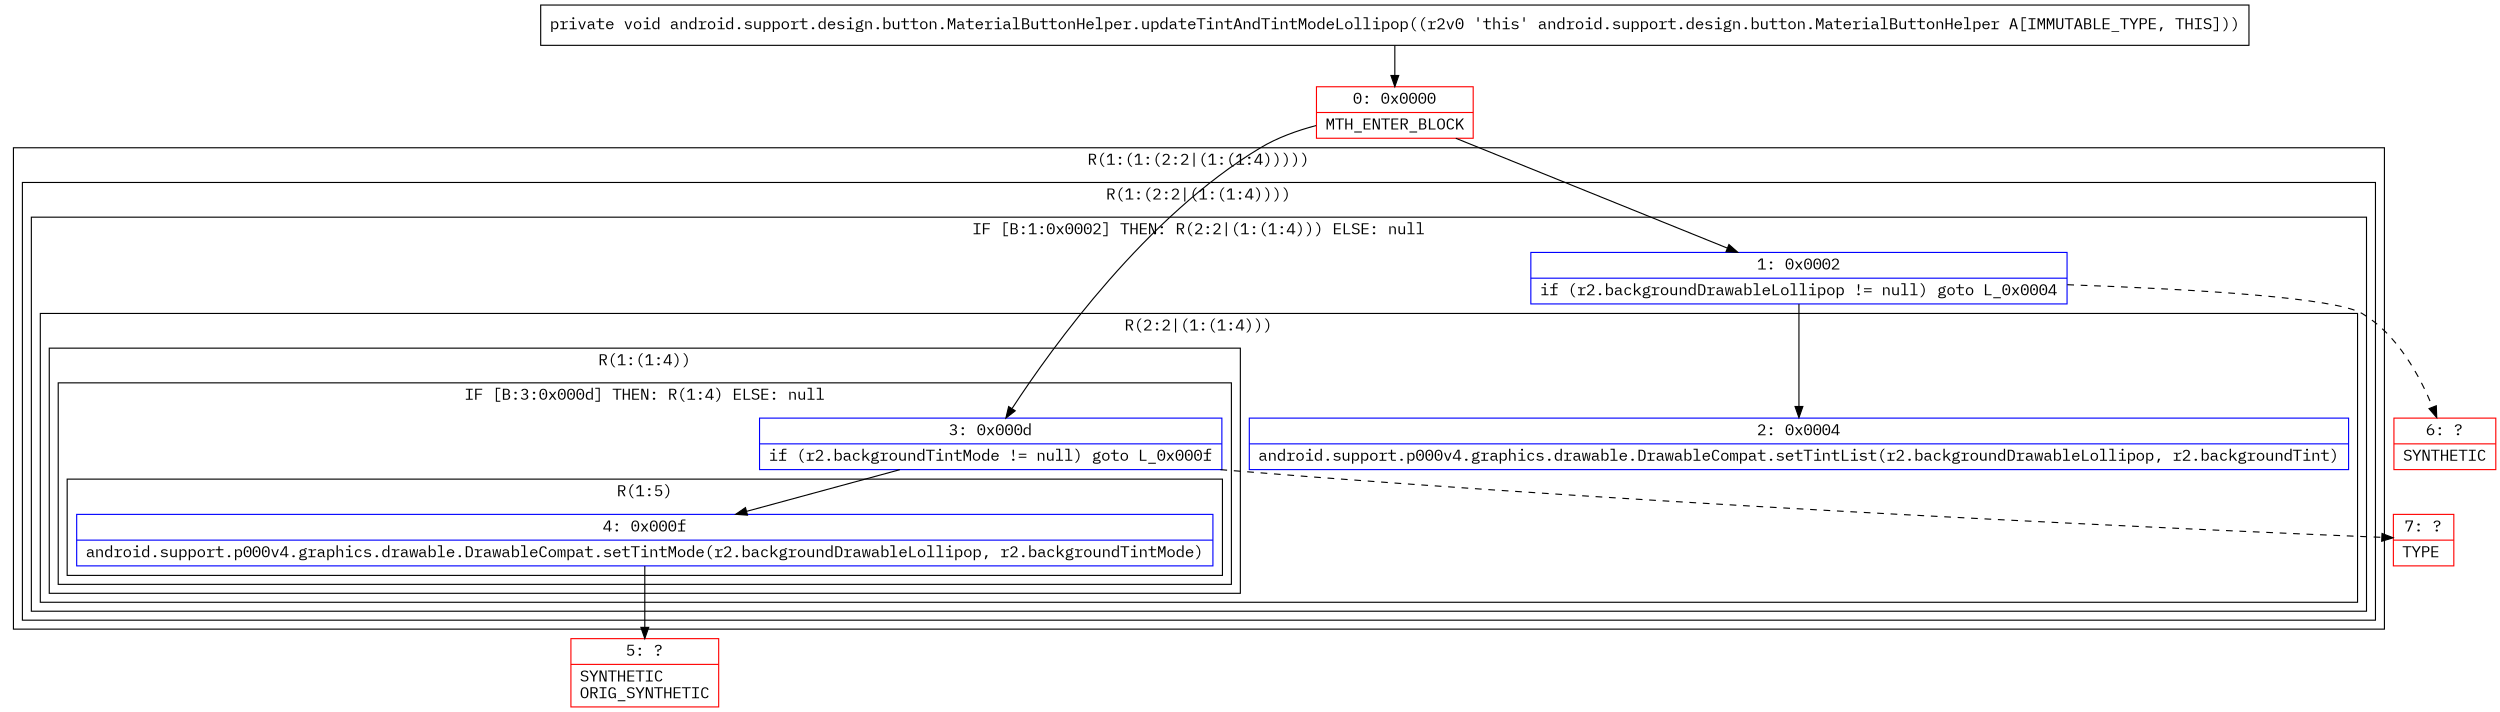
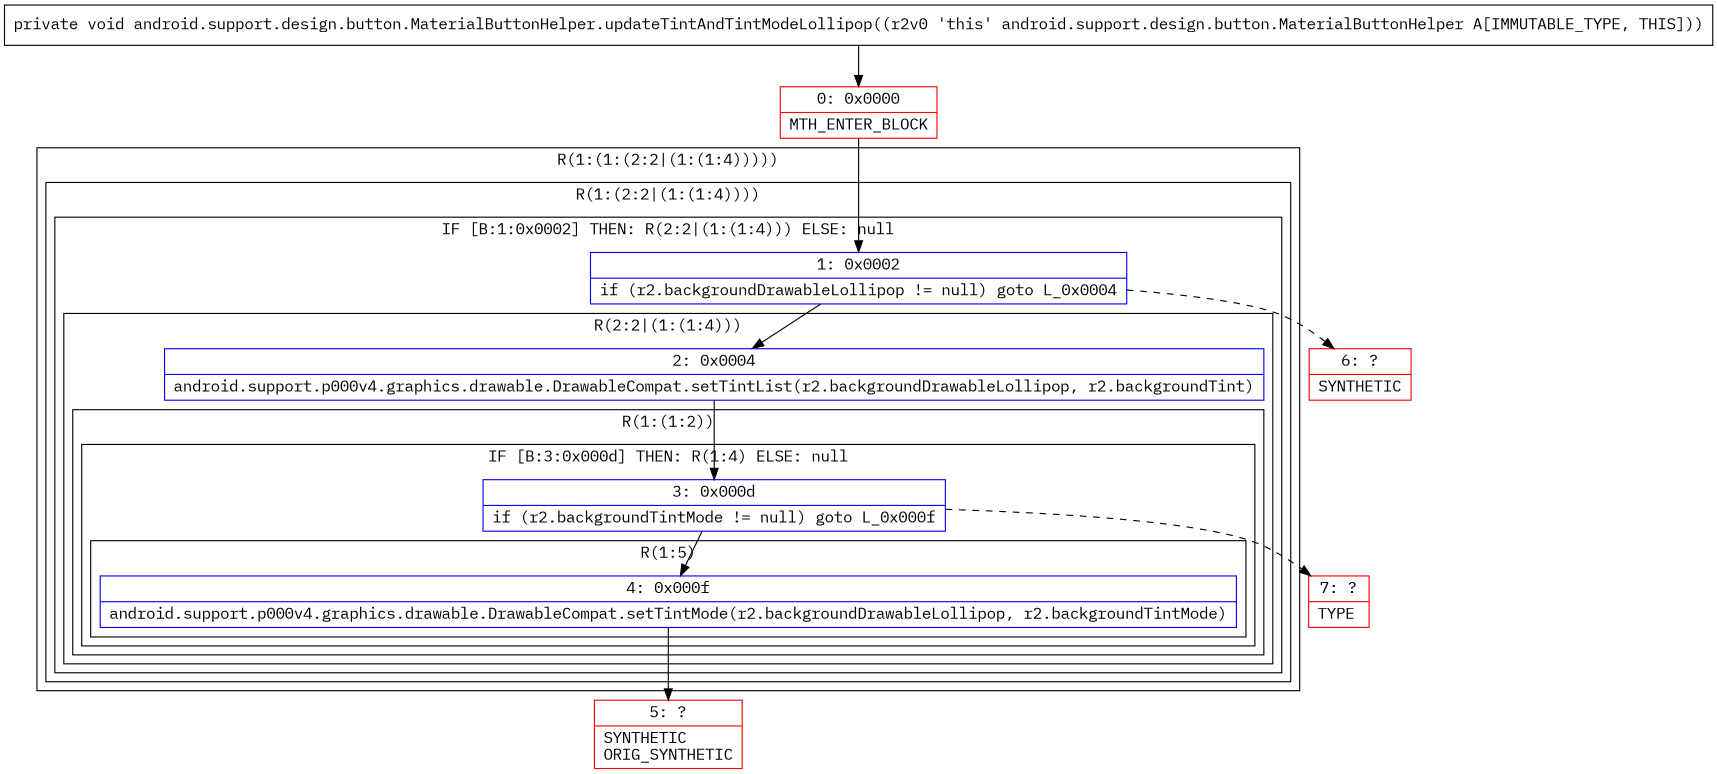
edge "0: 0x0000" -> "3: 0x000d": now "2: 0x0004" -> "3: 0x000d"
cluster "R(1:(1:4))": label "R(1:(1:4))" -> "R(1:(1:2))"
